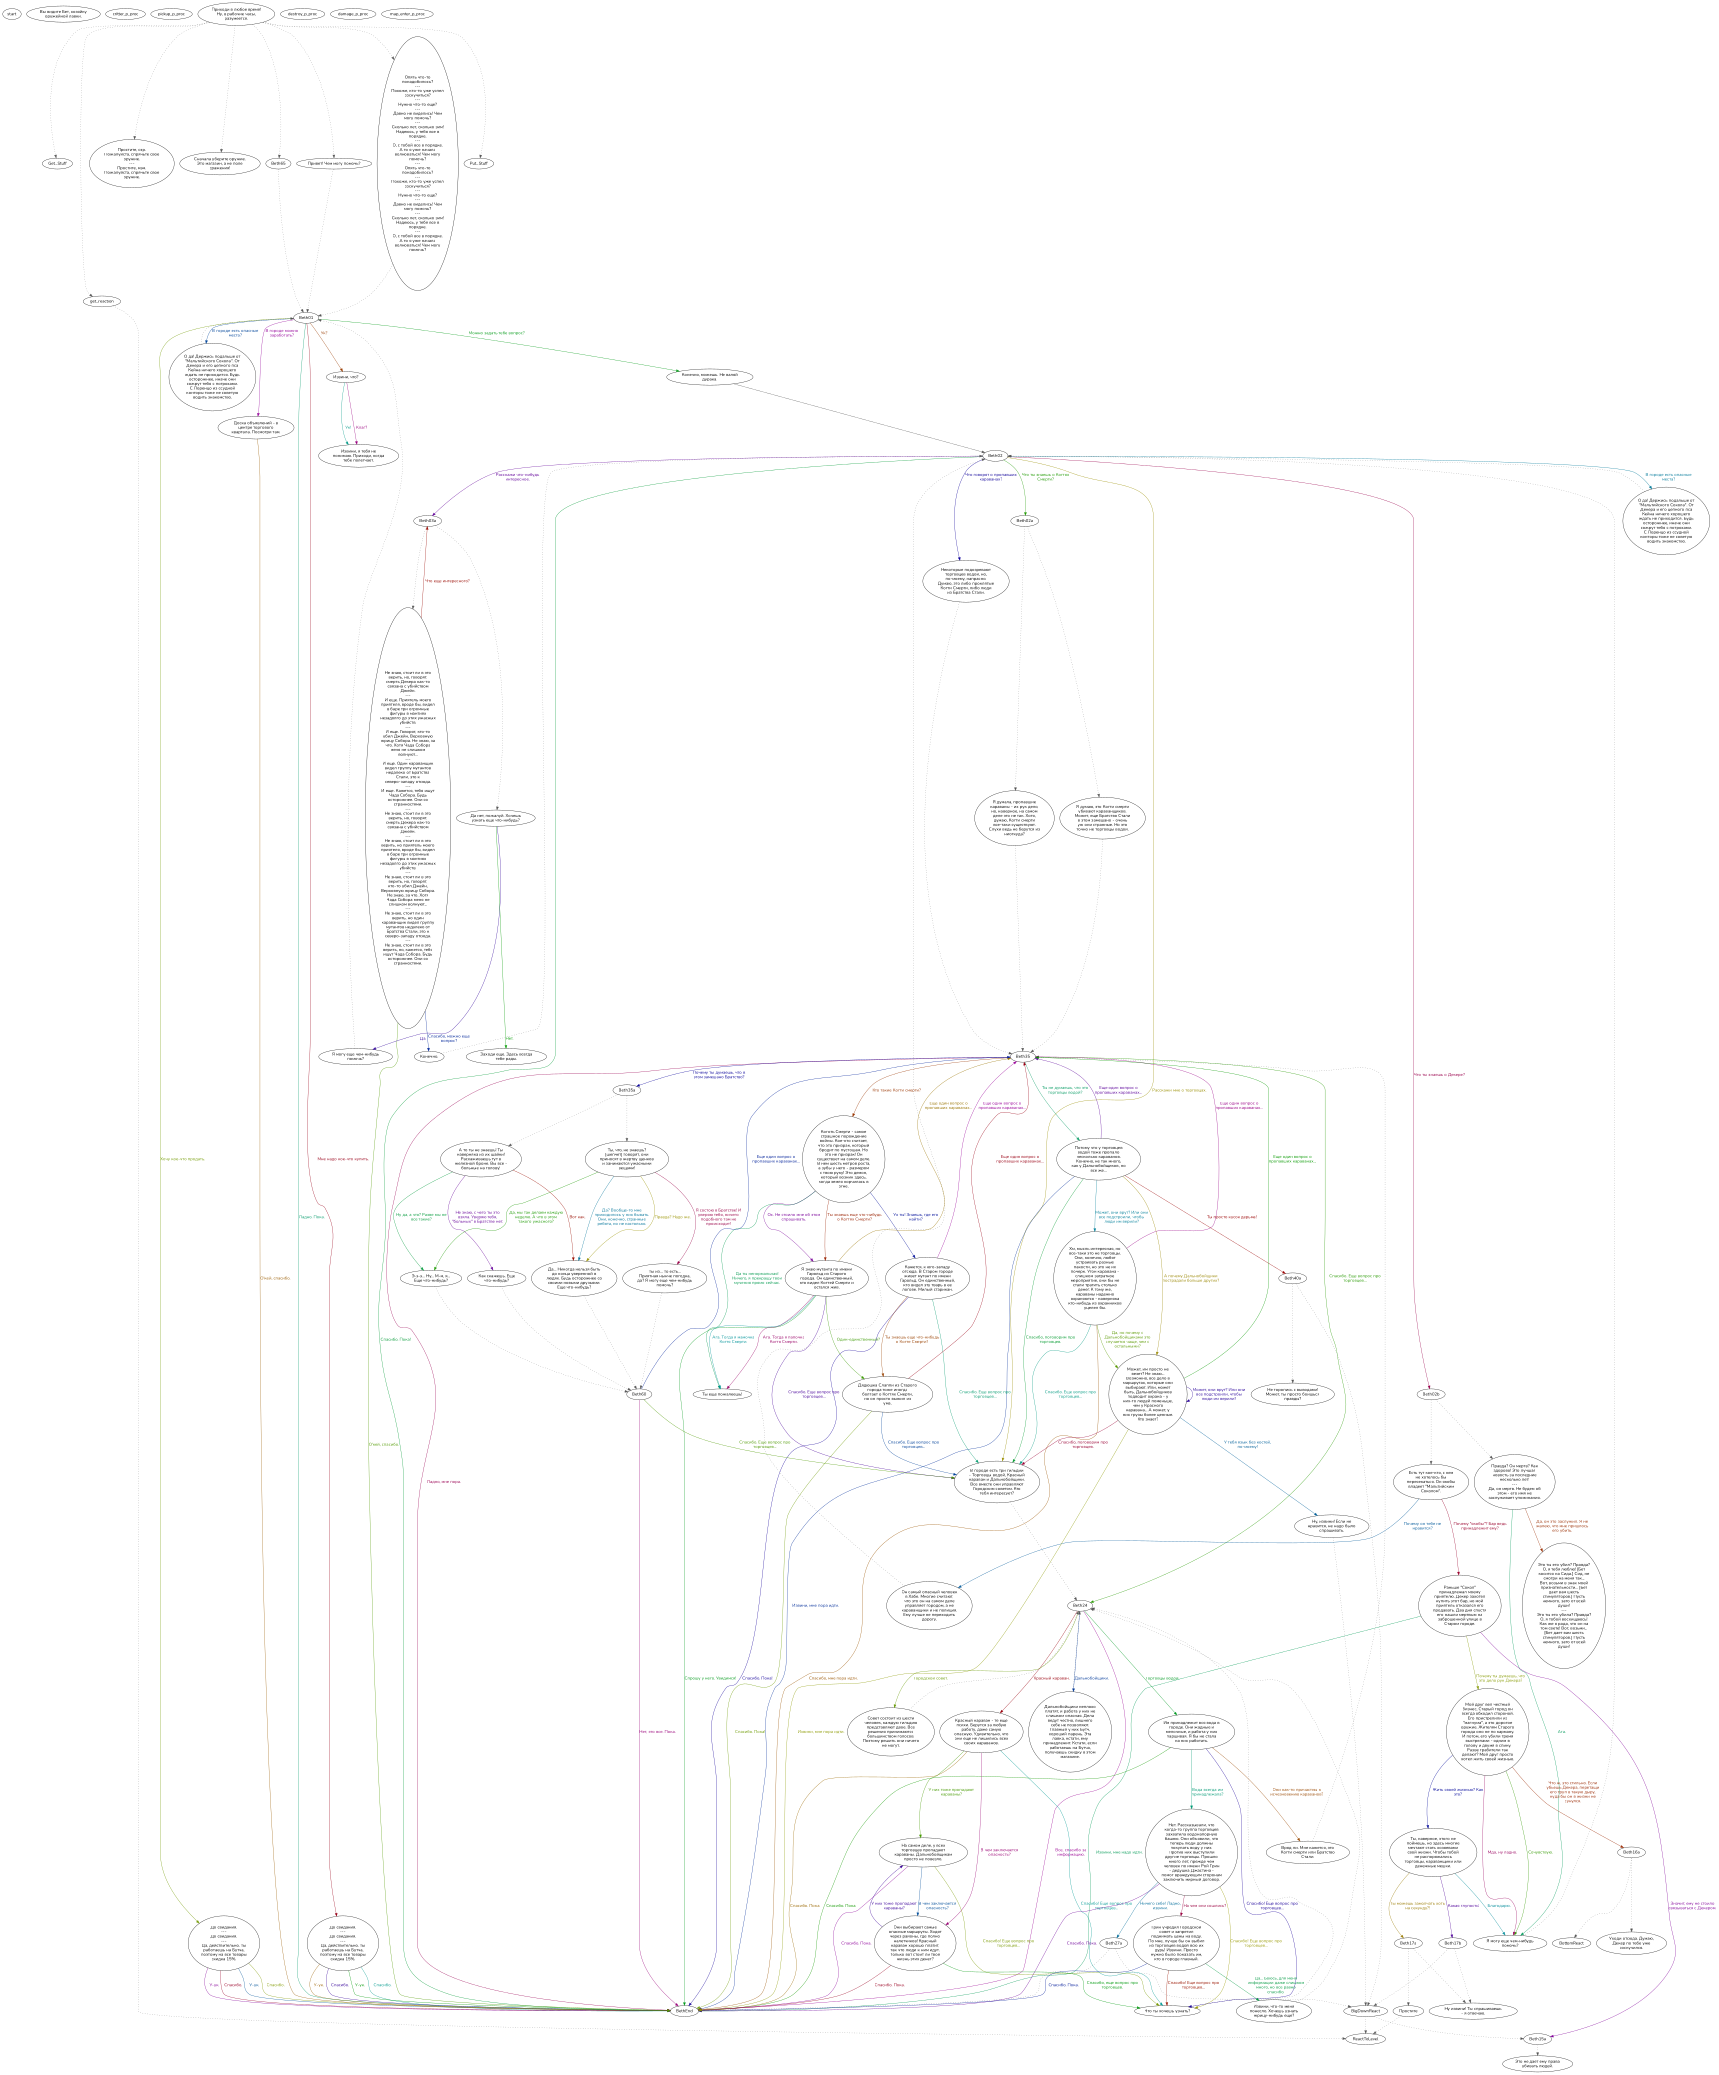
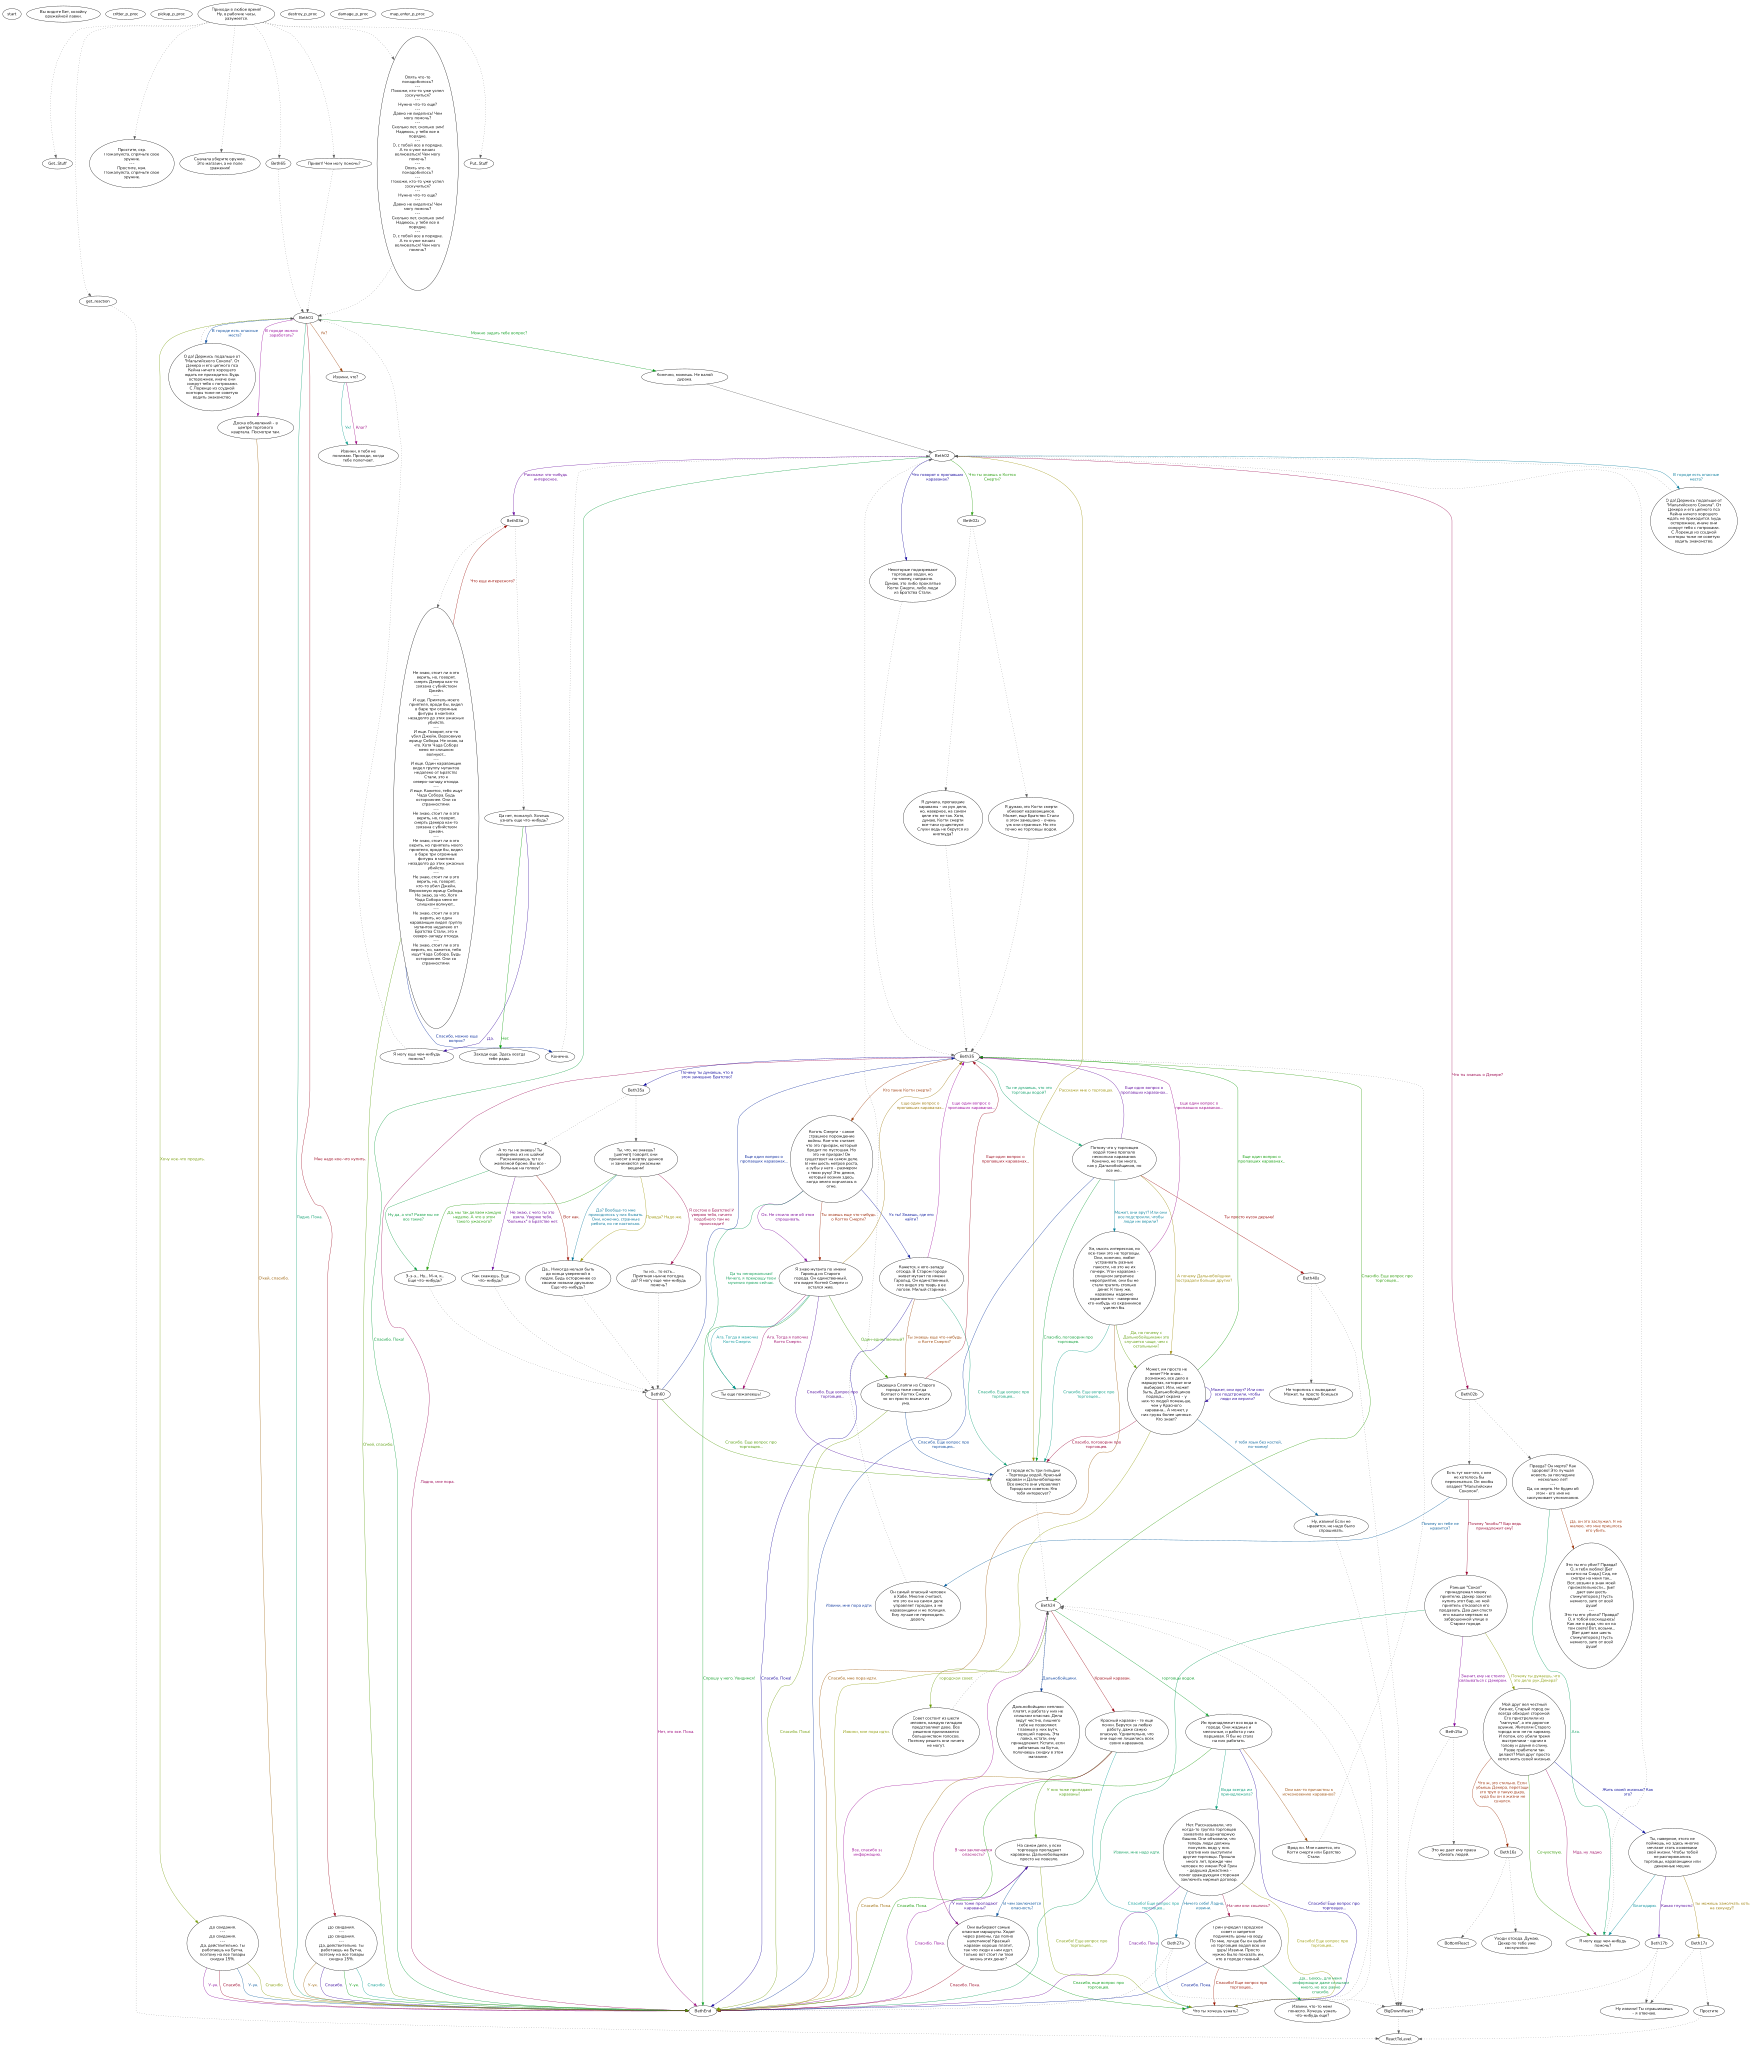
node "Извини, что-то меня понесло. Хочешь узнать жрицу-нибудь еще?": label "Извини, что-то меня понесло. Хочешь узнать жрицу-нибудь еще?" -> "Извини, что-то меня понесло. Хочешь узнать что-нибудь еще?"
edge "BigDownReact" -> "Beth15a": reversed
